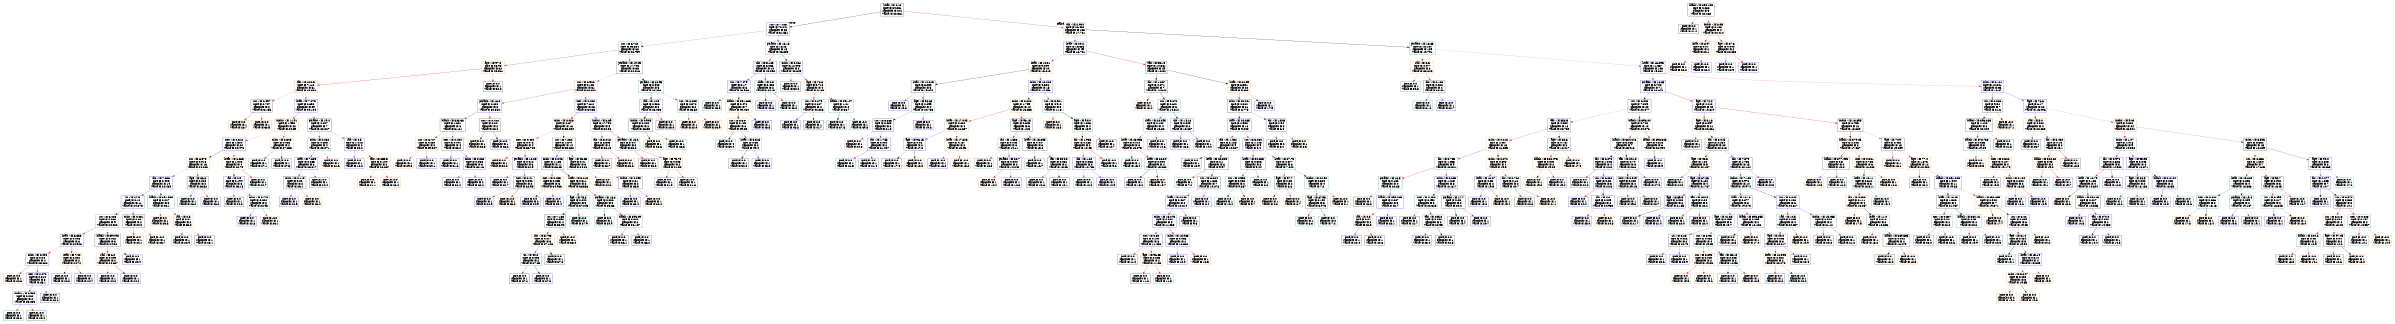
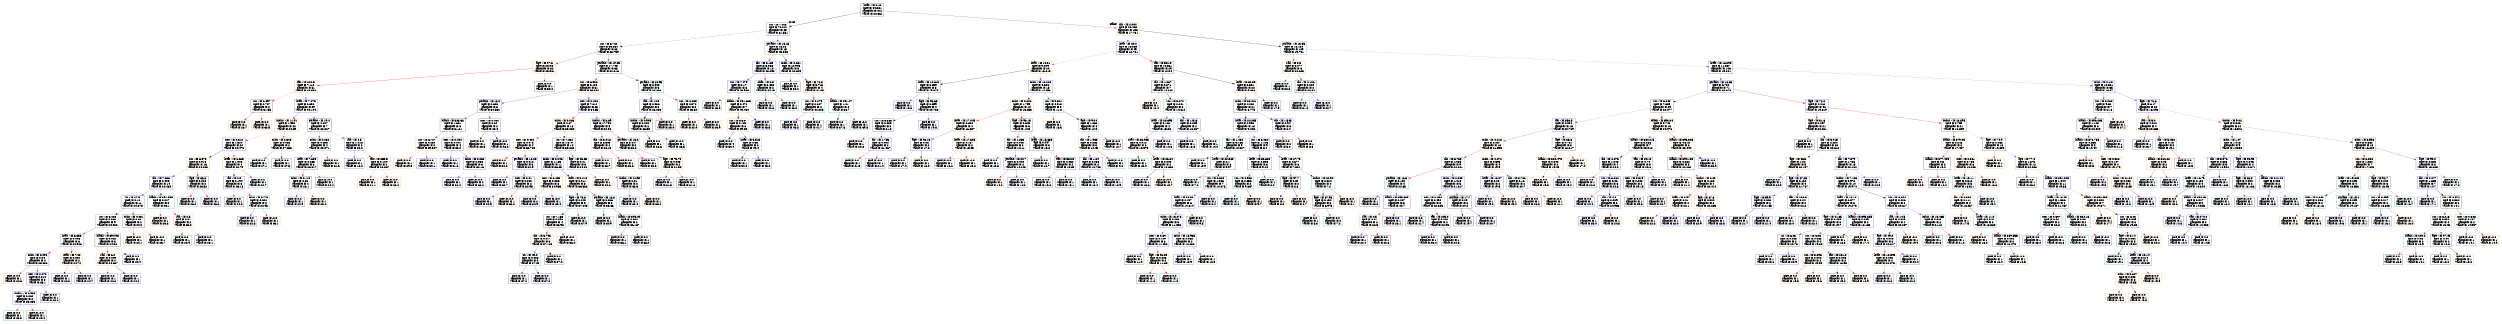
node "lstat <= 15.835 mse = 0.447 samples = 3 value = 15.8": label "lstat <= 15.835 mse = 0.447 samples = 3 value = 15.8" -> "lstat <= 15.835 age = 0.447 samples = 3 value = 15.8"
edge "black <= 396.325 mse = 0.516 samples = 6 value = 22.444" -> "black <= 394.155 mse = 0.282 samples = 5 value = 22.262": added
